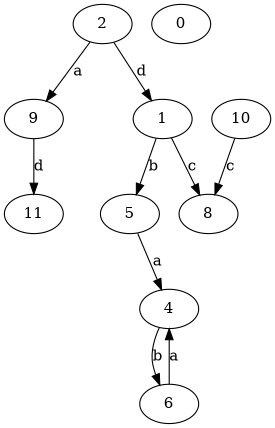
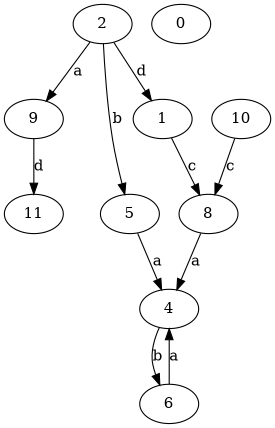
edge "1" -> "5": now "2" -> "5"
edge "8" -> "4": added, label "a"
